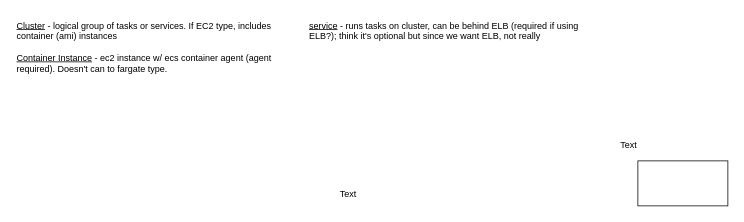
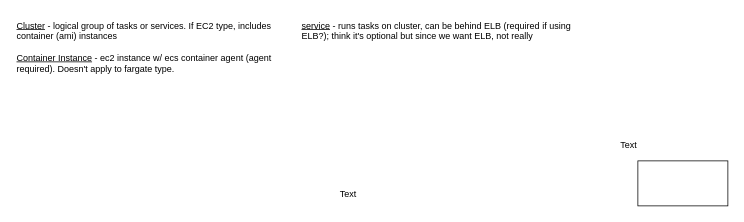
node "Cluster - logical group of tasks or services. If EC2 type, includes container (ami) instances Container Instance - ec2 instance w/ ecs container agent (agent required). Doesn't can to fargate type.": label "Cluster - logical group of tasks or services. If EC2 type, includes container (ami) instances Container Instance - ec2 instance w/ ecs container agent (agent required). Doesn't can to fargate type." -> "Cluster - logical group of tasks or services. If EC2 type, includes container (ami) instances Container Instance - ec2 instance w/ ecs container agent (agent required). Doesn't apply to fargate type."
node "service - runs tasks on cluster, can be behind ELB (required if using ELB?); think it's optional but since we want ELB, not really": moved (447, 60) -> (439, 60)
